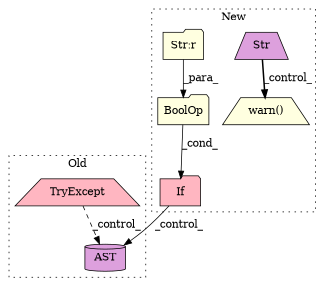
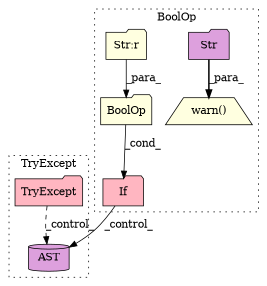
cluster "New": label "New" -> "BoolOp"
node "Str": shape trapezium -> folder
edge "Str" -> "warn()": label "_control_" -> "_para_"
cluster "Old": label "Old" -> "TryExcept"
node "TryExcept": shape trapezium -> folder
